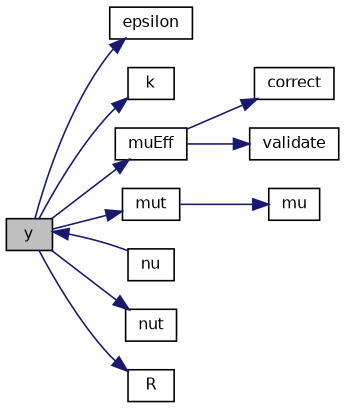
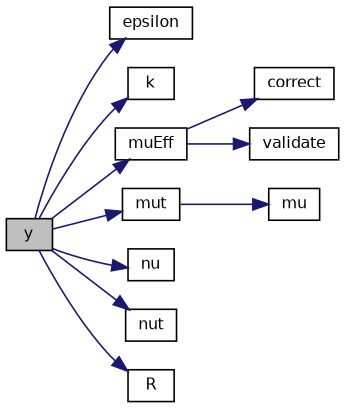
edge "nu" -> "y": reversed
